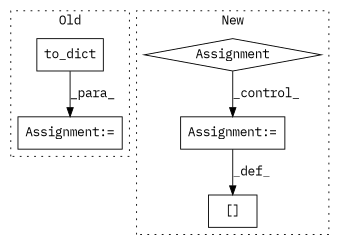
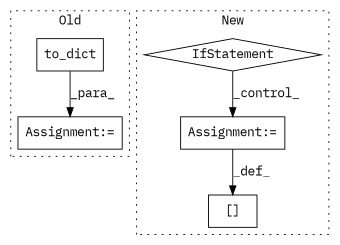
node "Assignment": label "Assignment" -> "IfStatement"
